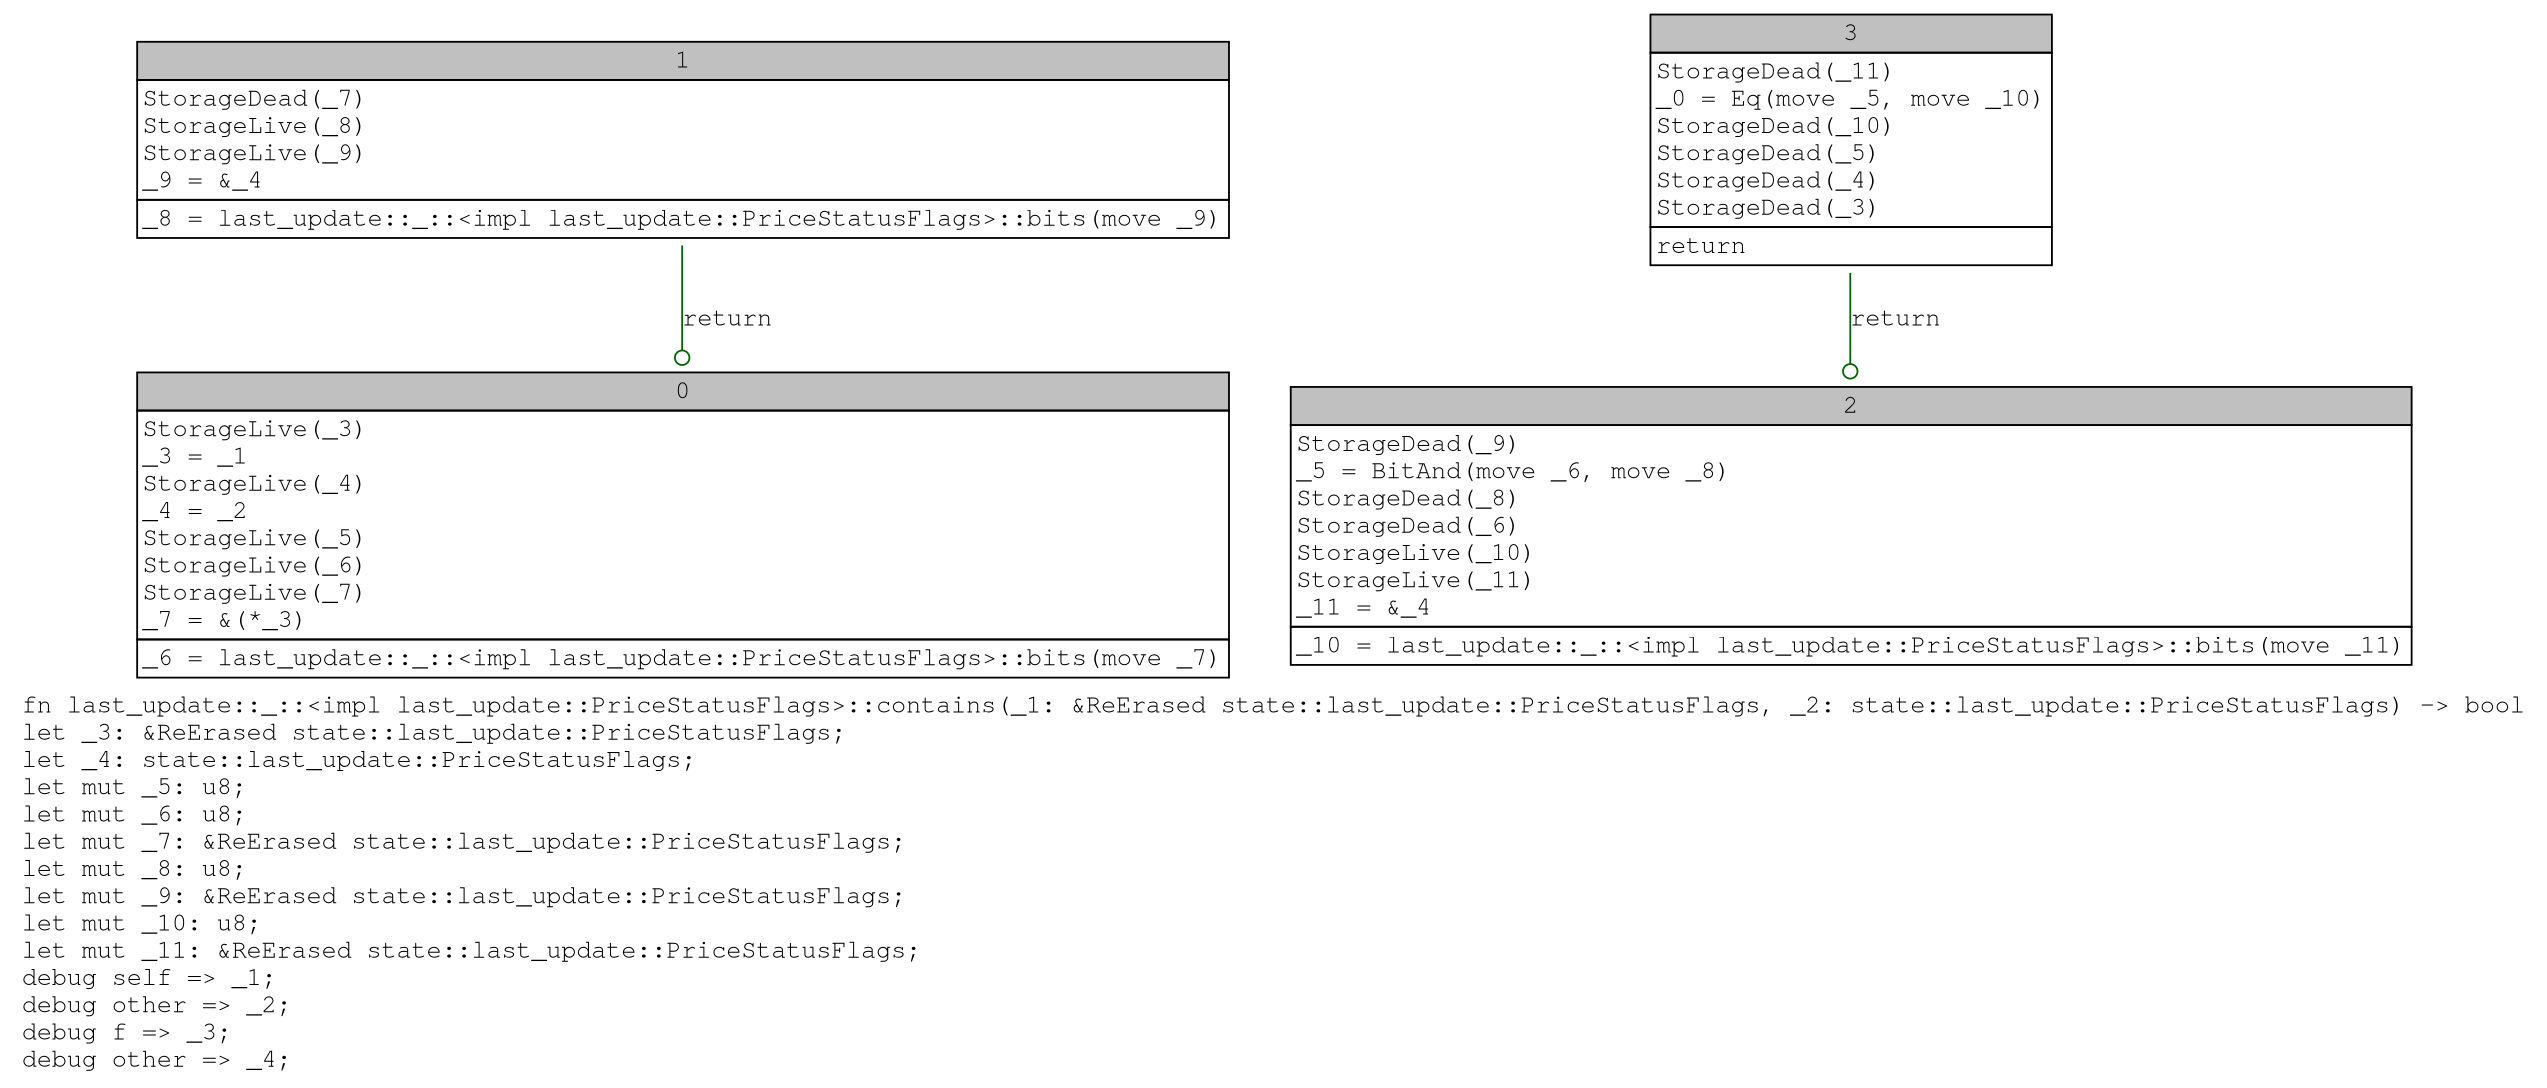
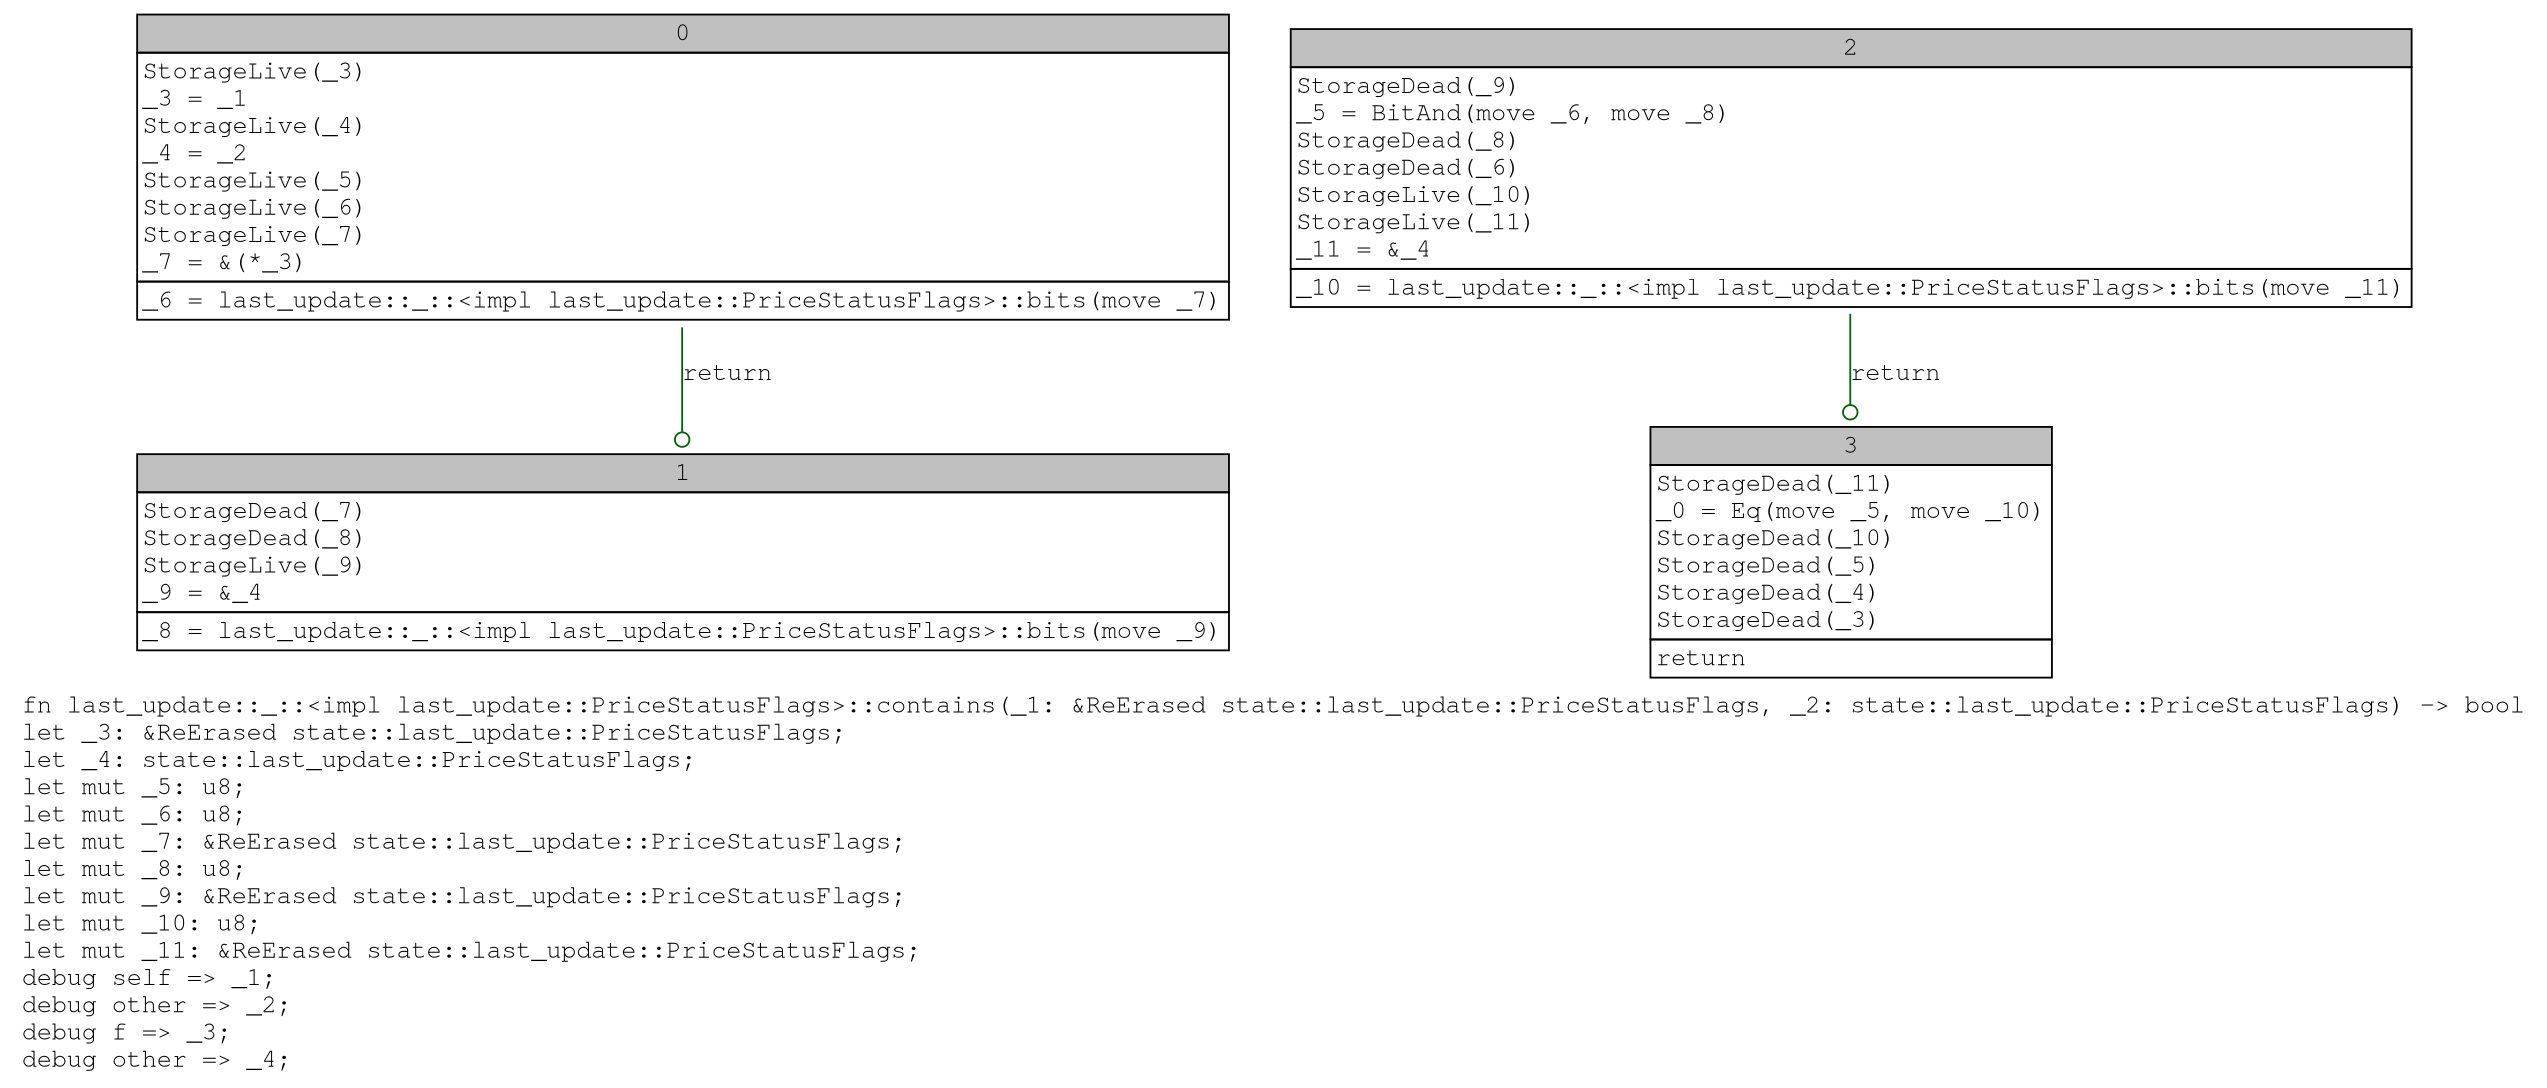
node "1": text "StorageLive(_8)" -> "StorageDead(_8)"
edge "1" -> "0": reversed
edge "3" -> "2": reversed
